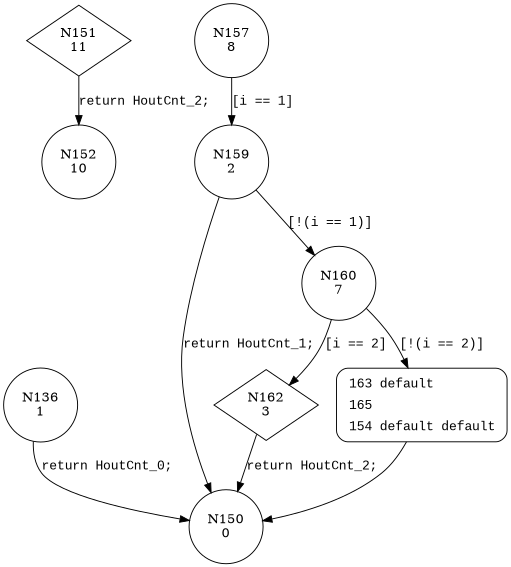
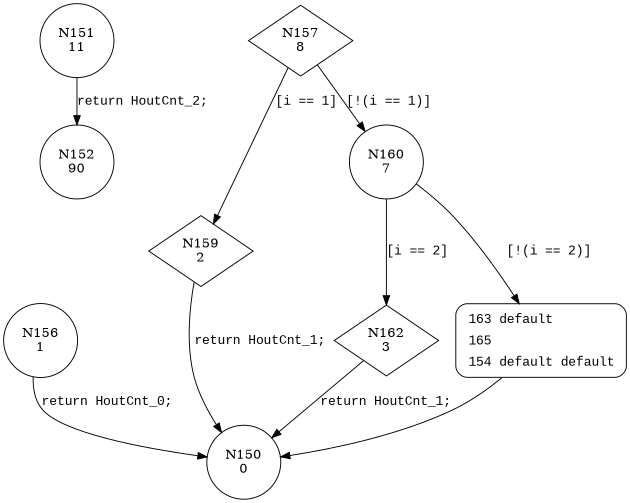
node "N151 11": shape diamond -> circle
node "N157 8": shape circle -> diamond
node "N152 10": label "N152 10" -> "N152 90"
node "N159 2": shape circle -> diamond
edge "N159 2" -> "N160 7": now "N157 8" -> "N160 7"
node "N136 1": label "N136 1" -> "N156 1"
edge "N162 3" -> "N150 0": label "return HoutCnt_2;" -> "return HoutCnt_1;"
